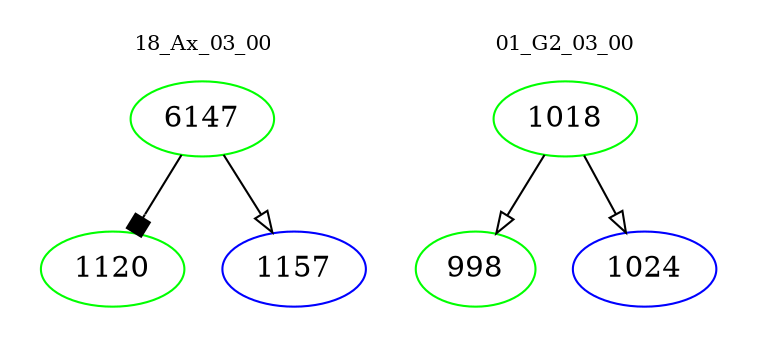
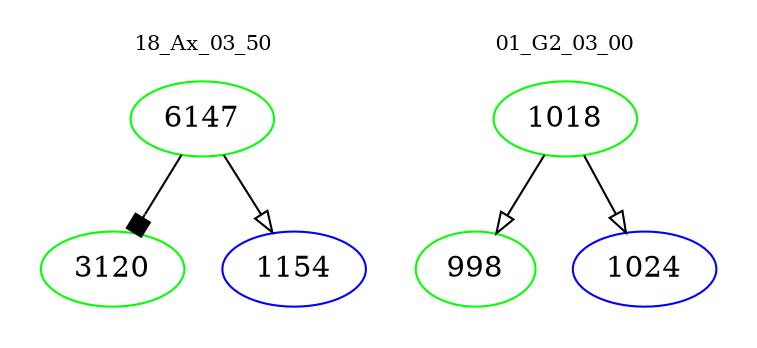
cluster "18_Ax_03_00": label "18_Ax_03_00" -> "18_Ax_03_50"
node "1120": label "1120" -> "3120"
node "1157": label "1157" -> "1154"
